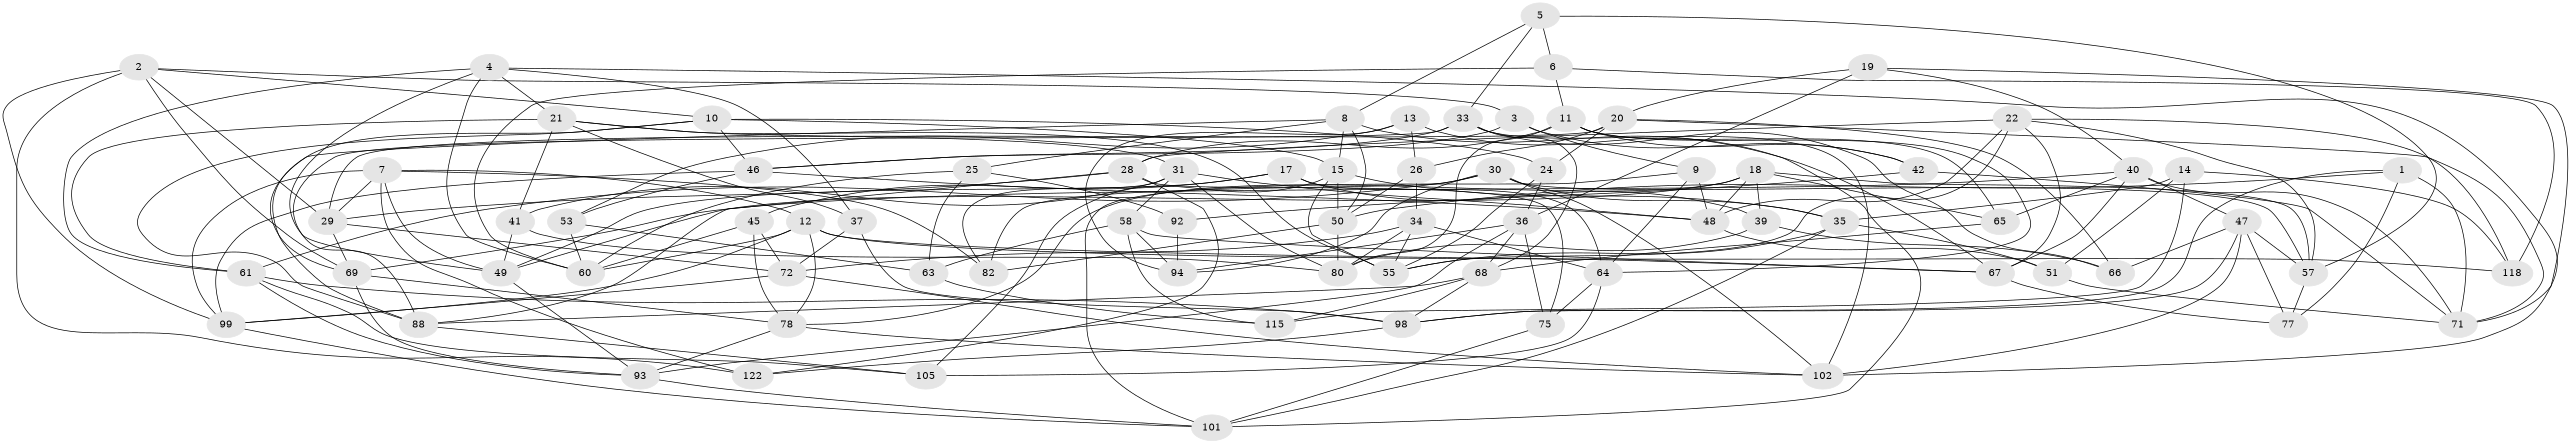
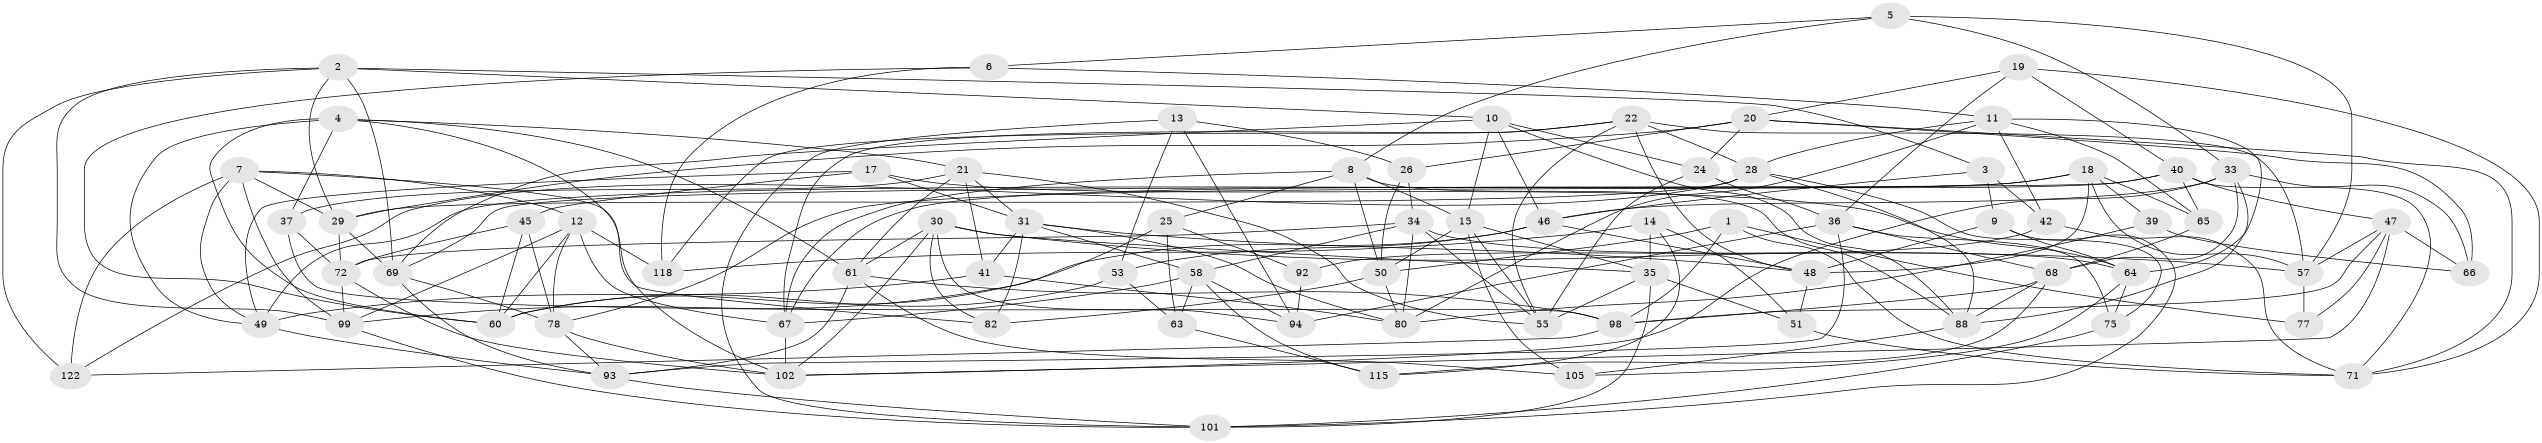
edge "17" -- "39": now "17" -- "31"
edge "34" -- "58": added
edge "67" -- "77": now "67" -- "102"
